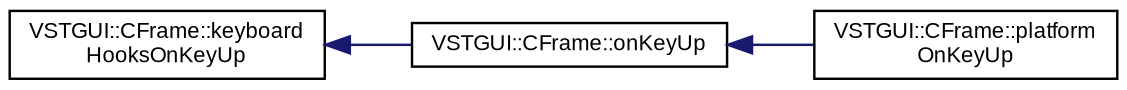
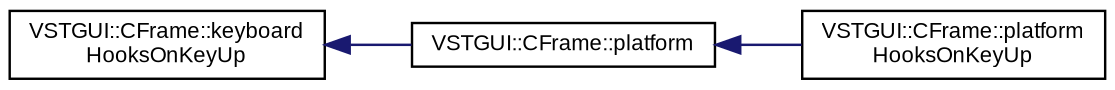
node "VSTGUI::CFrame::onKeyUp": label "VSTGUI::CFrame::onKeyUp" -> "VSTGUI::CFrame::platform"
node "VSTGUI::CFrame::platform OnKeyUp": label "VSTGUI::CFrame::platform OnKeyUp" -> "VSTGUI::CFrame::platform HooksOnKeyUp"
